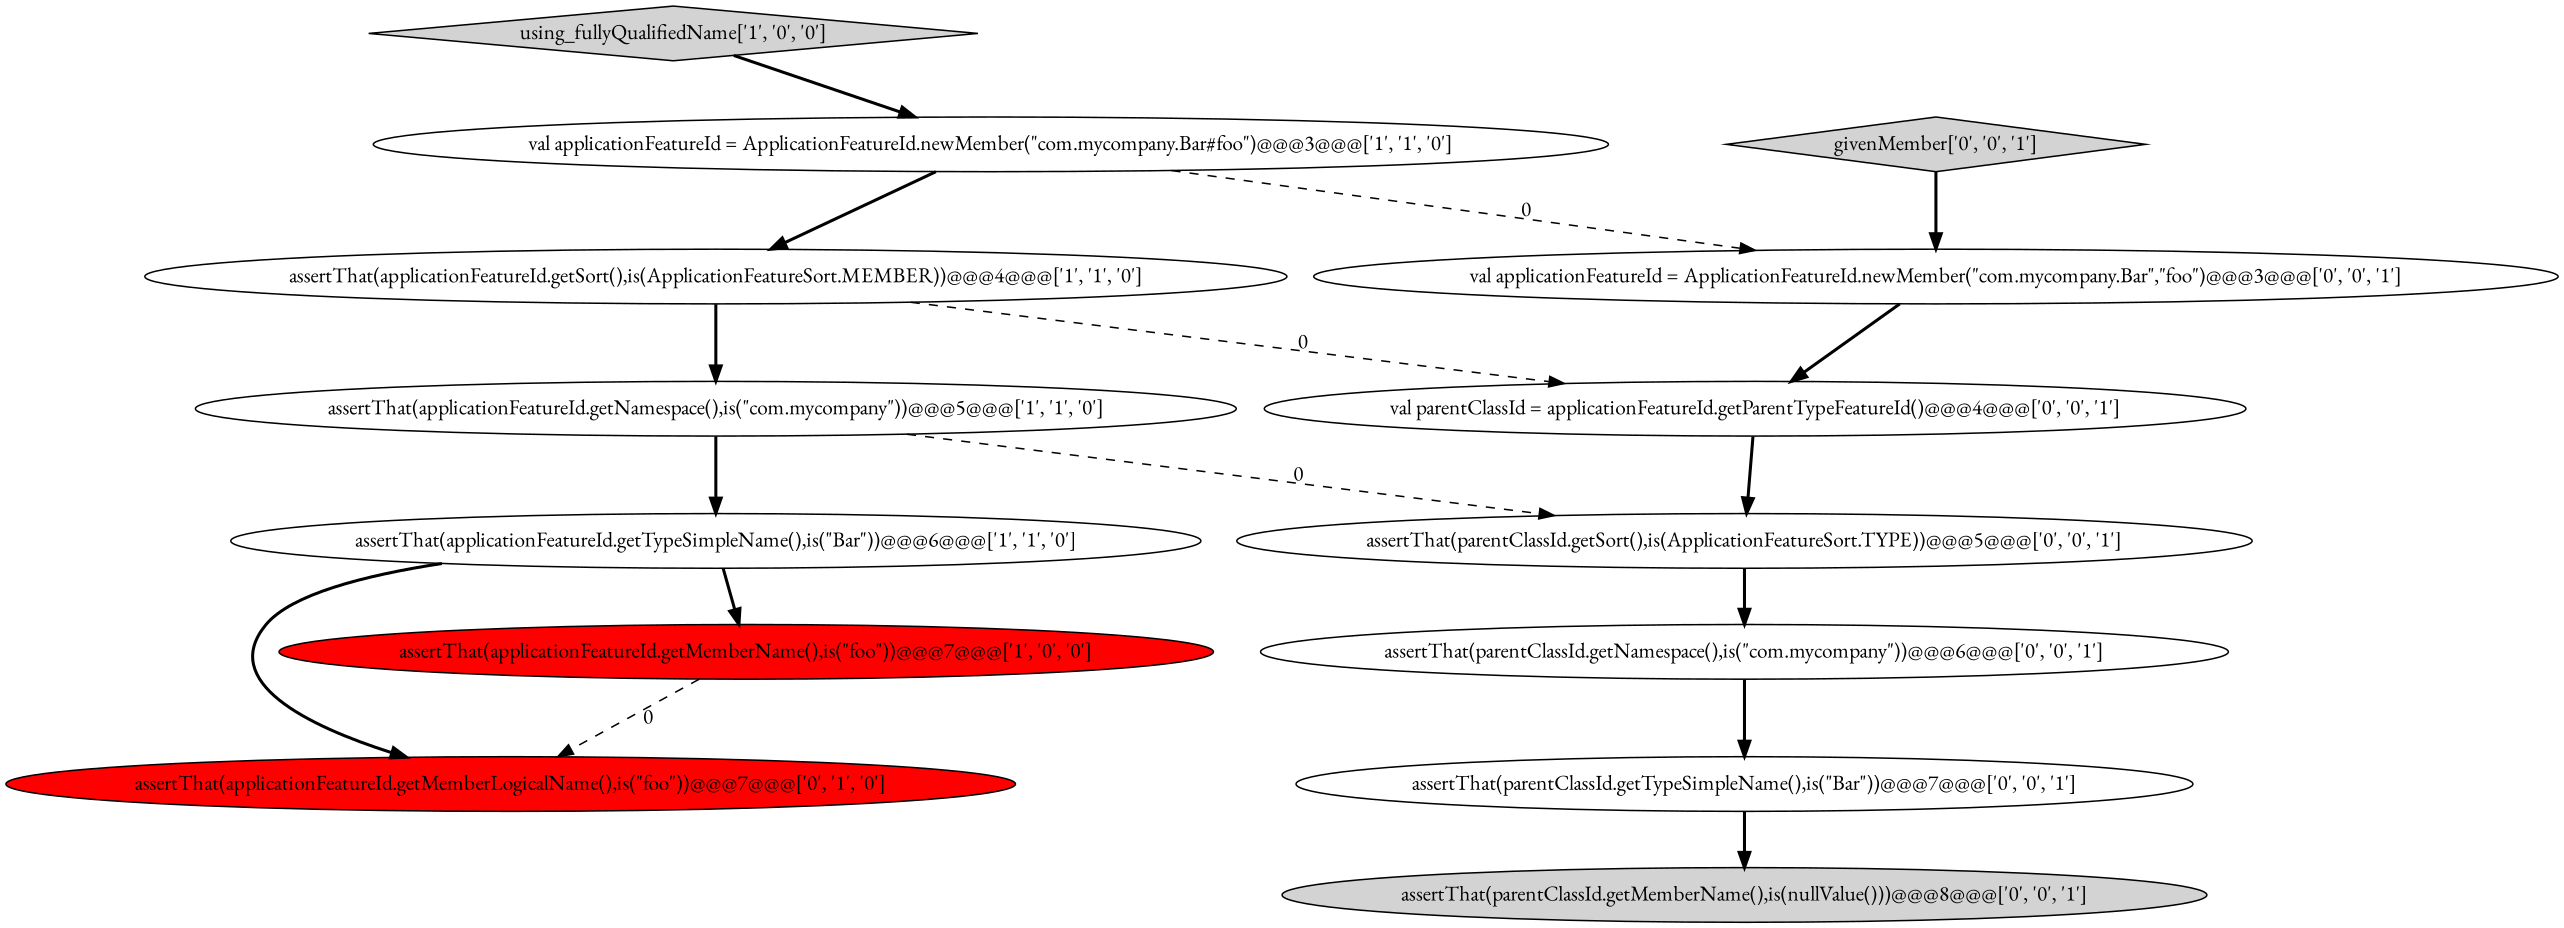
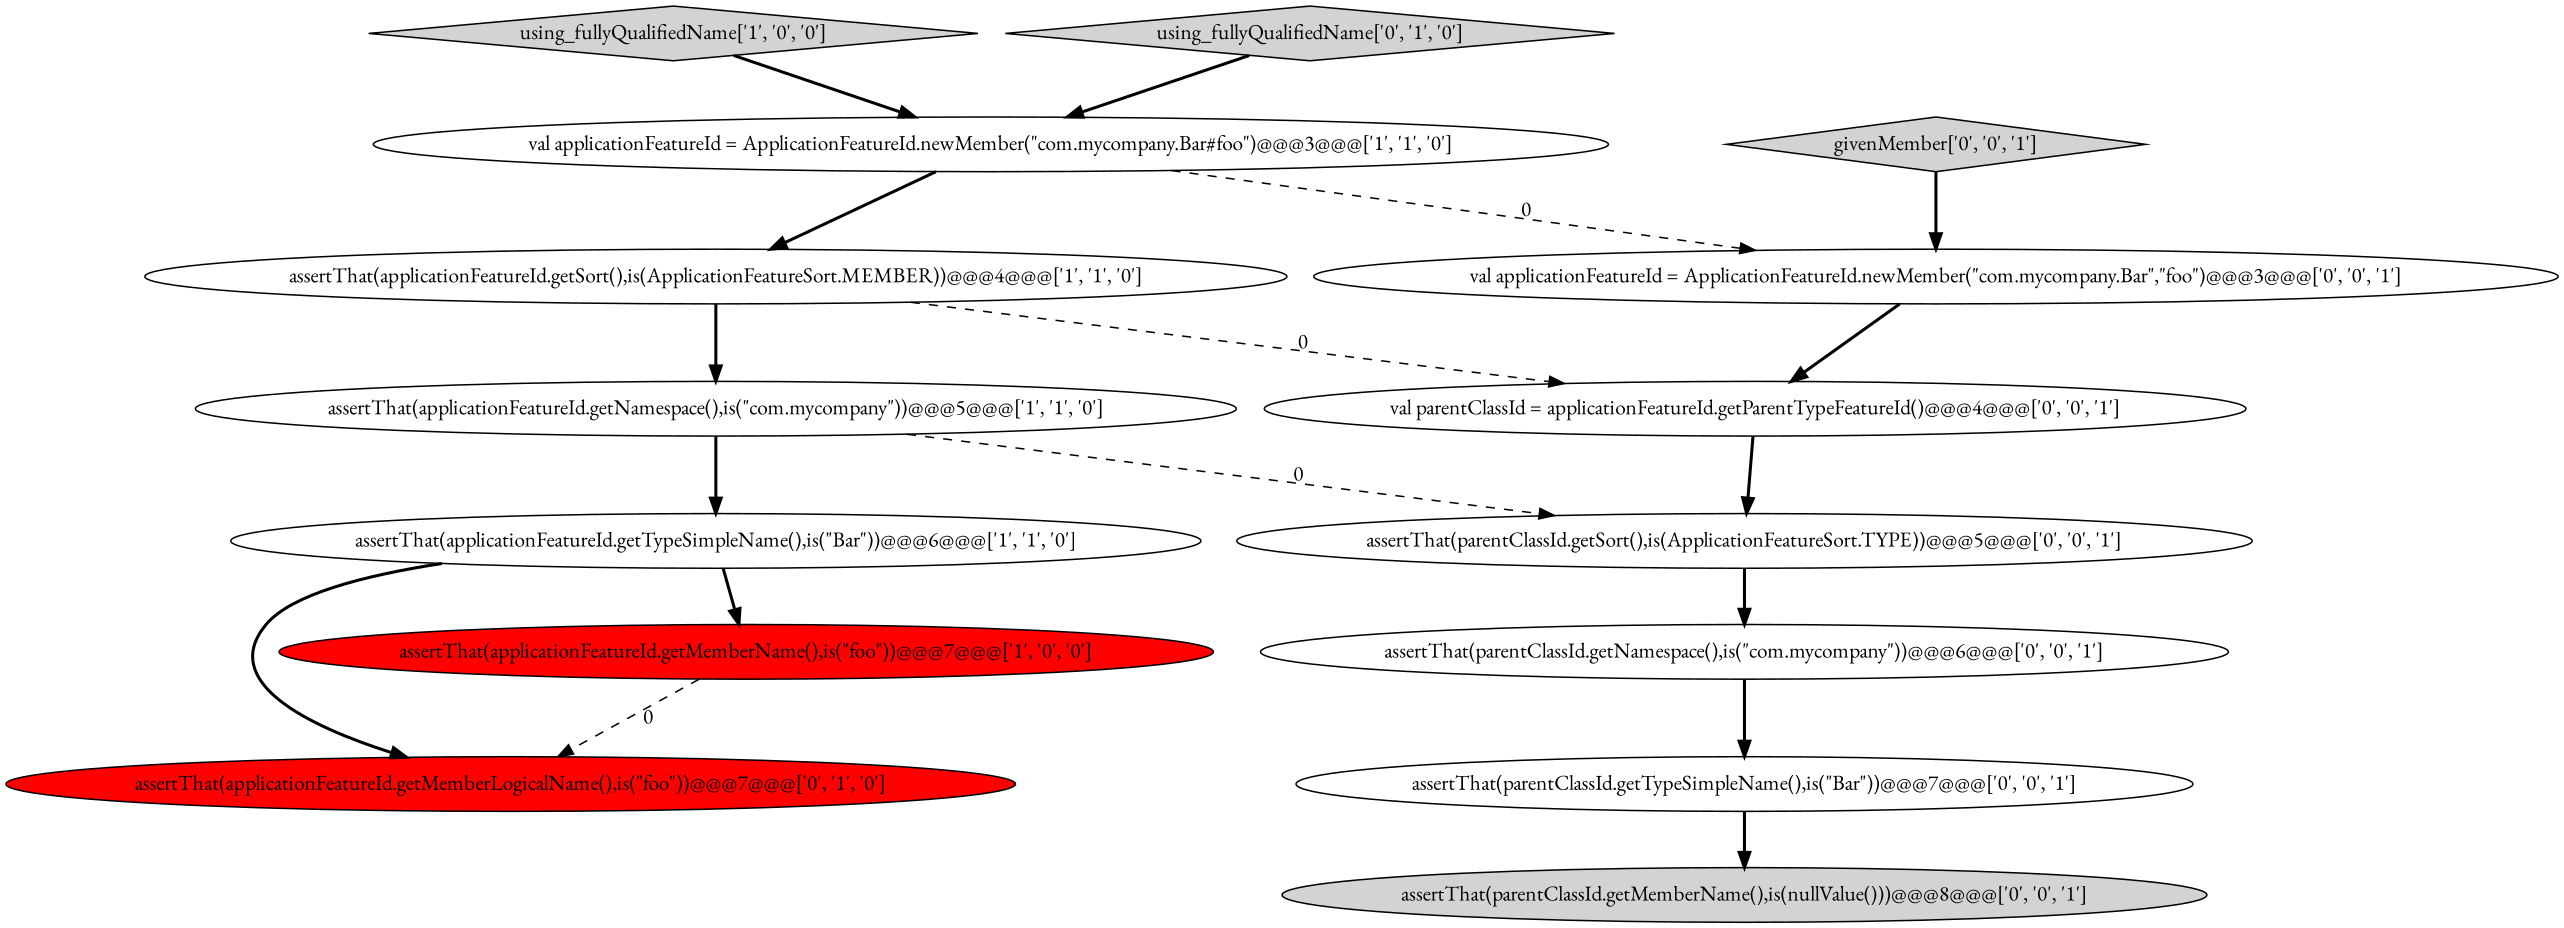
node "using_fullyQualifiedName['0', '1', '0']": added
